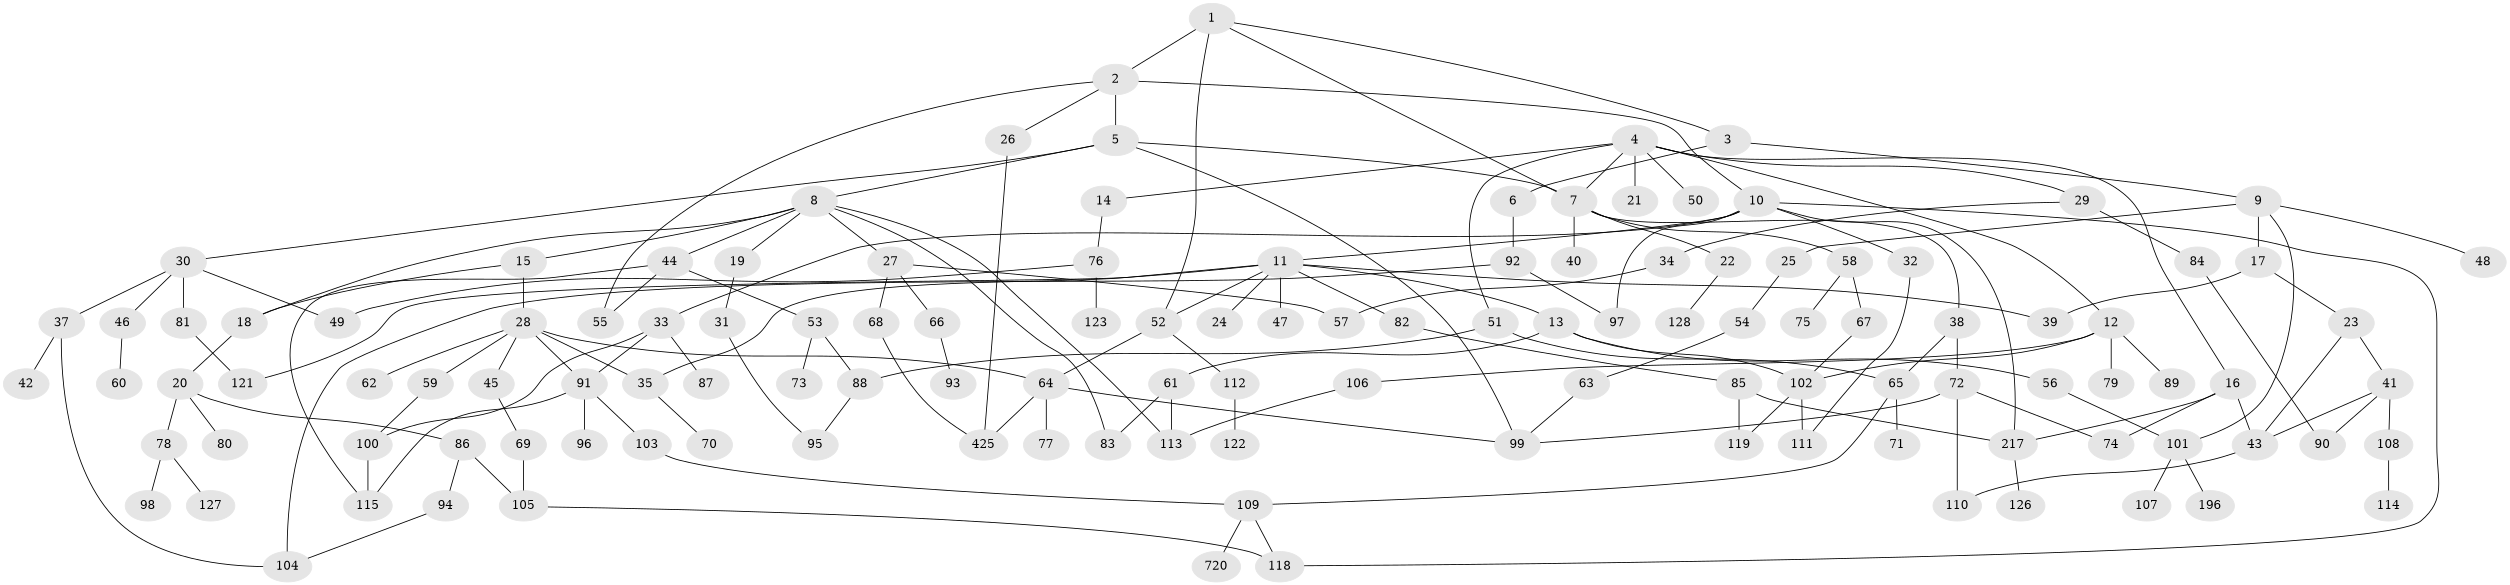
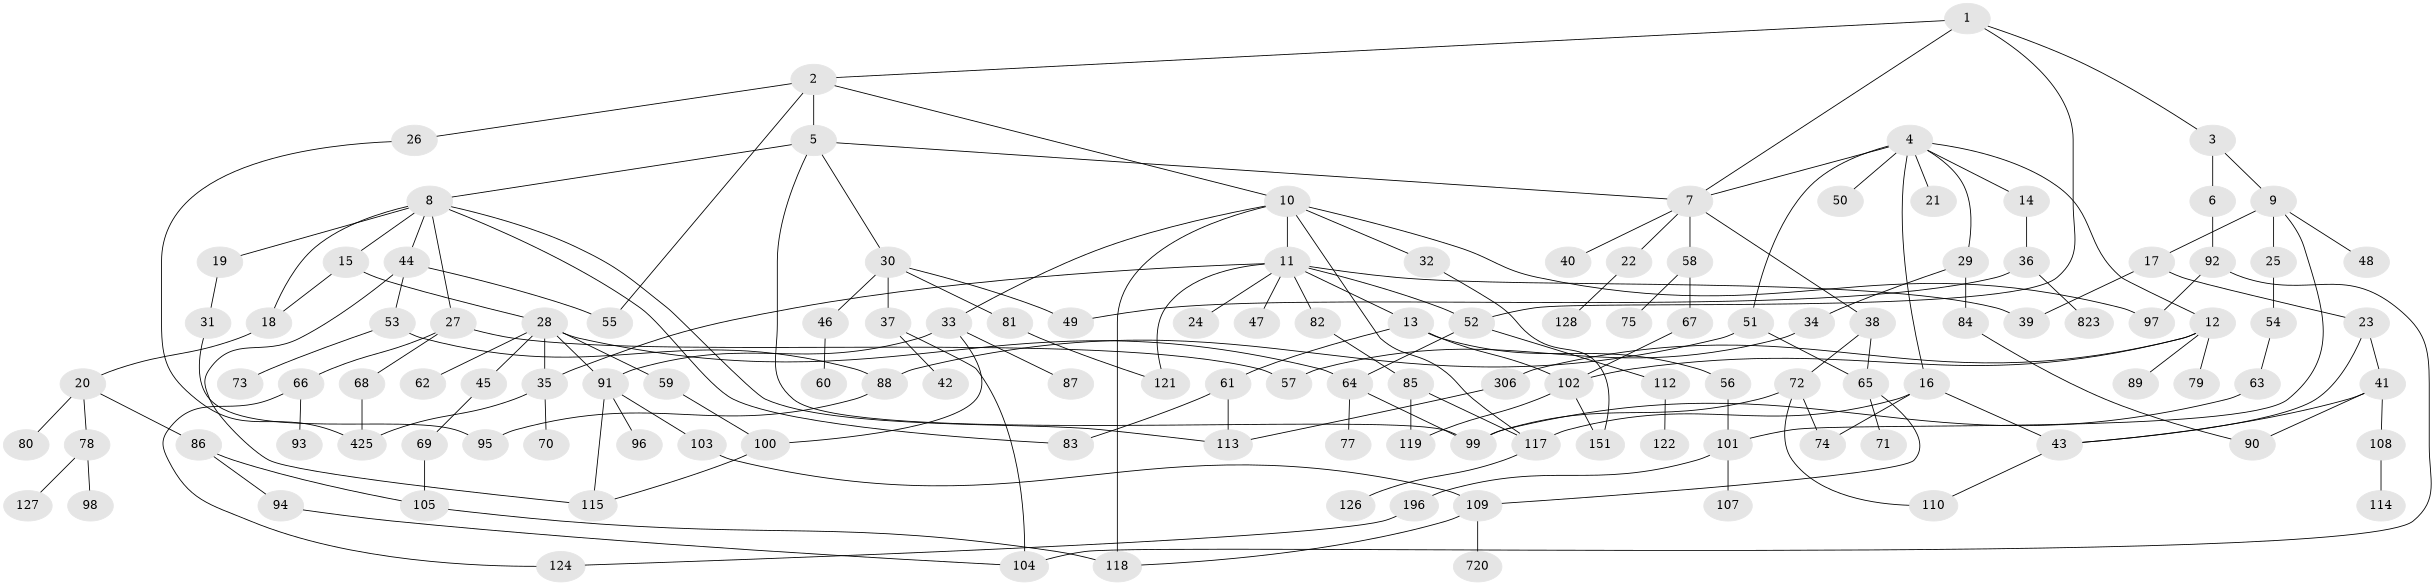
node "76": label "76" -> "36"
node "123": label "123" -> "823"
node "106": label "106" -> "306"
edge "64" -- "425": now "35" -- "425"
node "111": label "111" -> "151"
node "217": label "217" -> "117"
node "124": added
